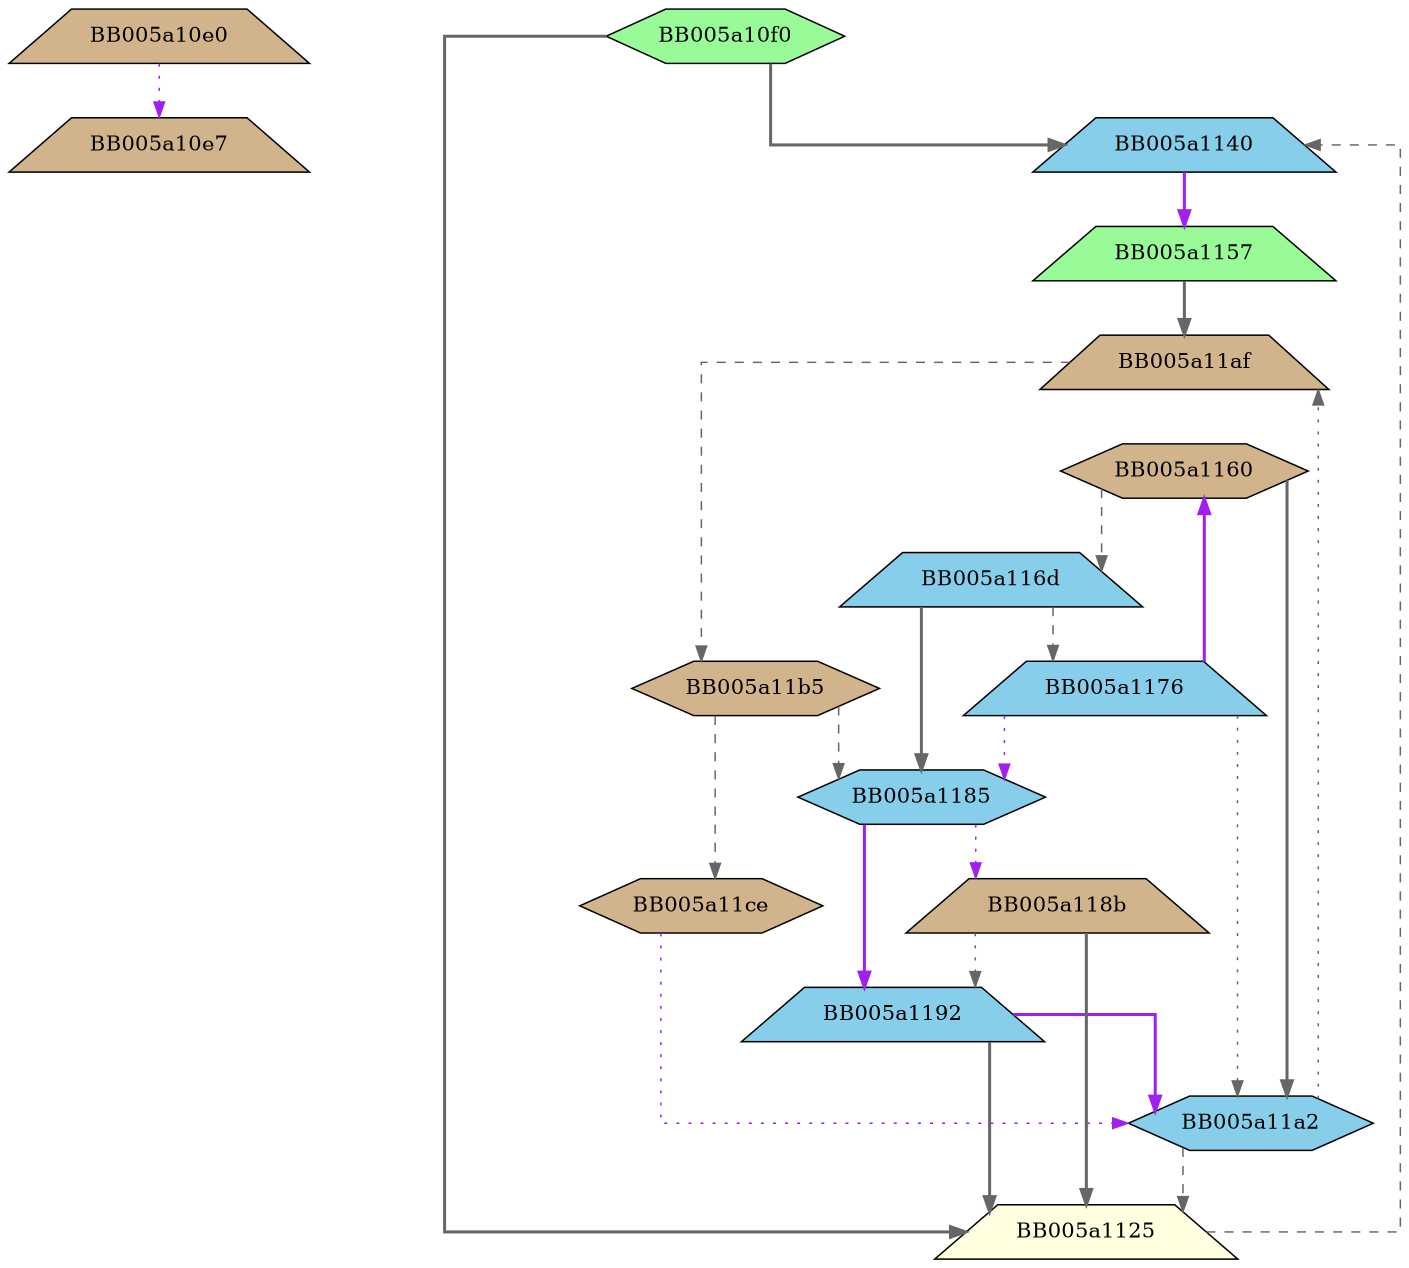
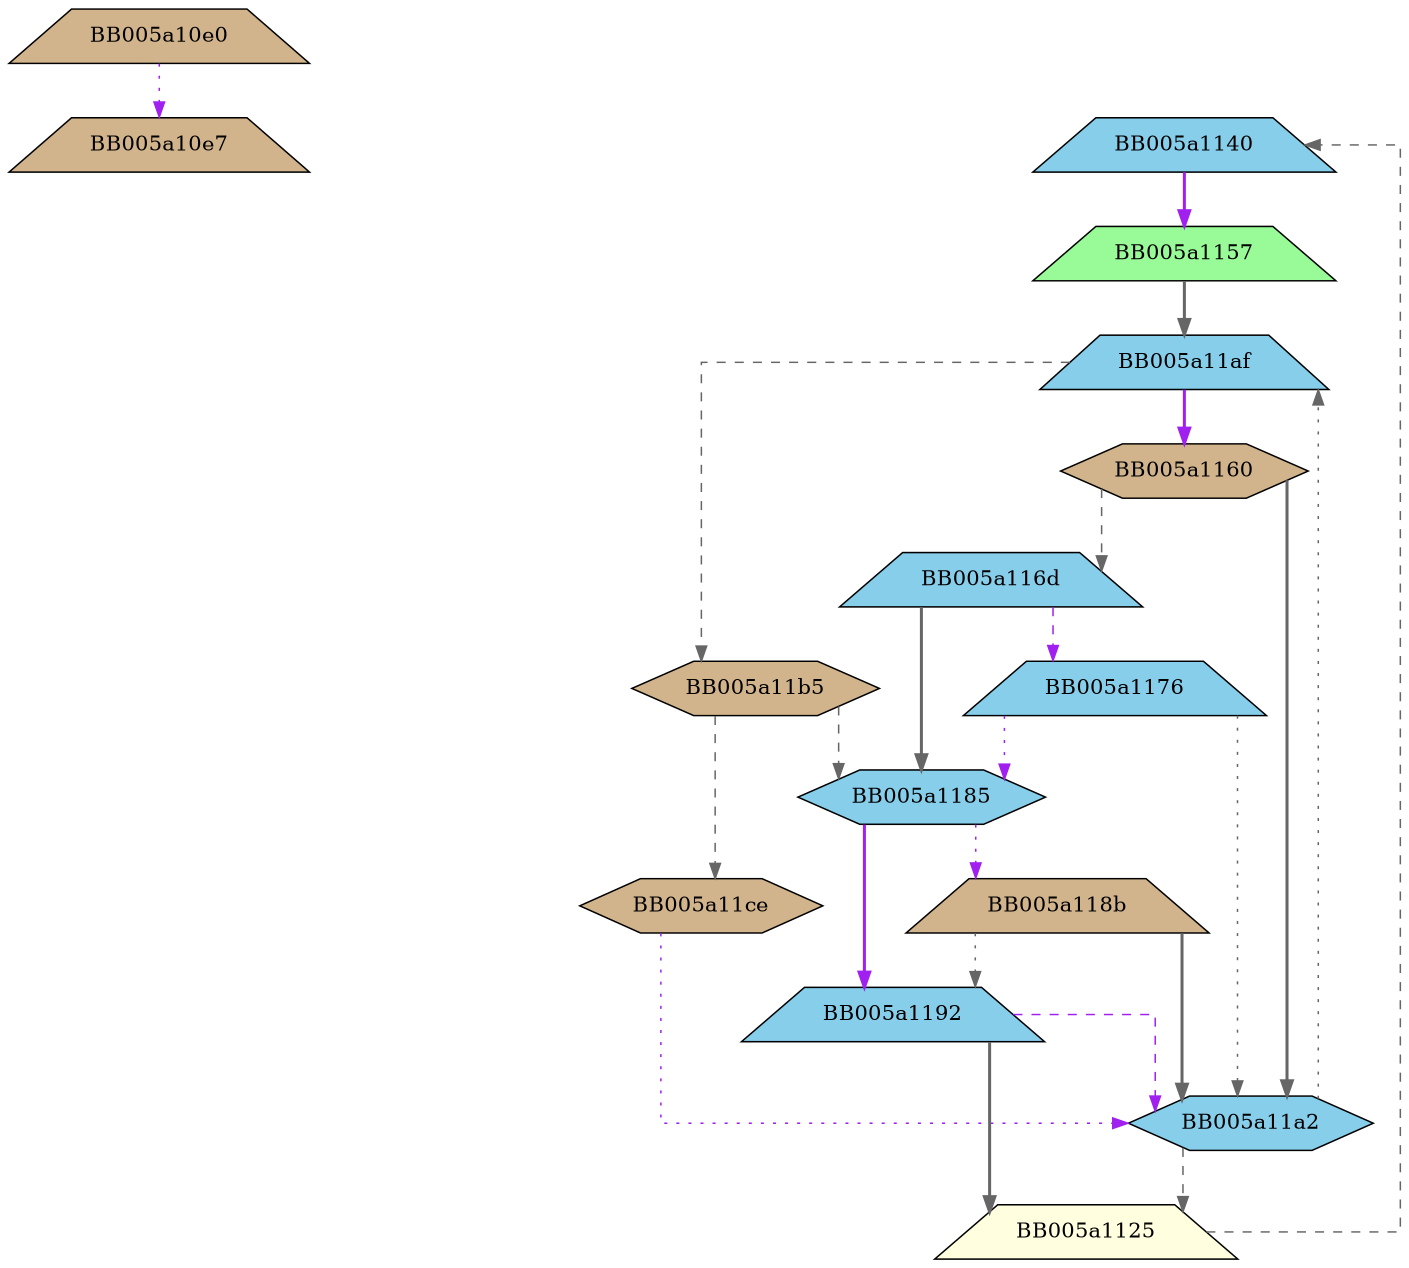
node "BB005a10f0": removed
node "BB005a11af": fillcolor tan -> skyblue
edge "BB005a1176" -> "BB005a1160": now "BB005a11af" -> "BB005a1160"
edge "BB005a116d" -> "BB005a1176": color gray40 -> purple
edge "BB005a1192" -> "BB005a11a2": style bold -> dashed
edge "BB005a118b" -> "BB005a1125": now "BB005a118b" -> "BB005a11a2"
